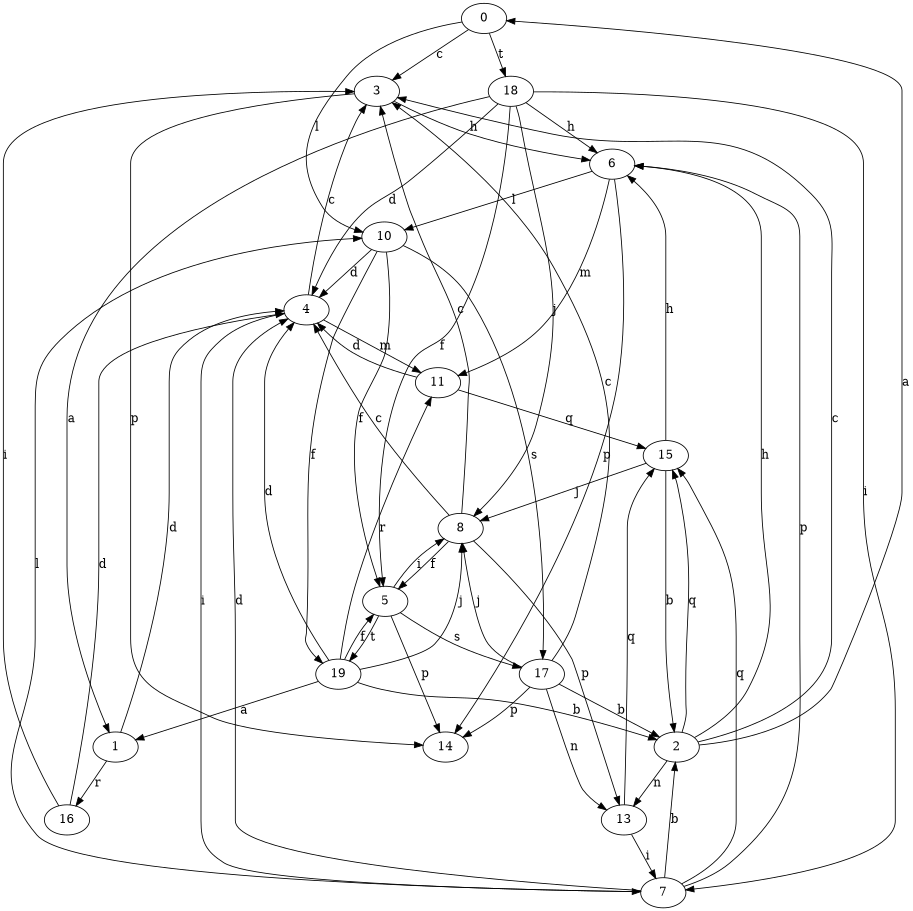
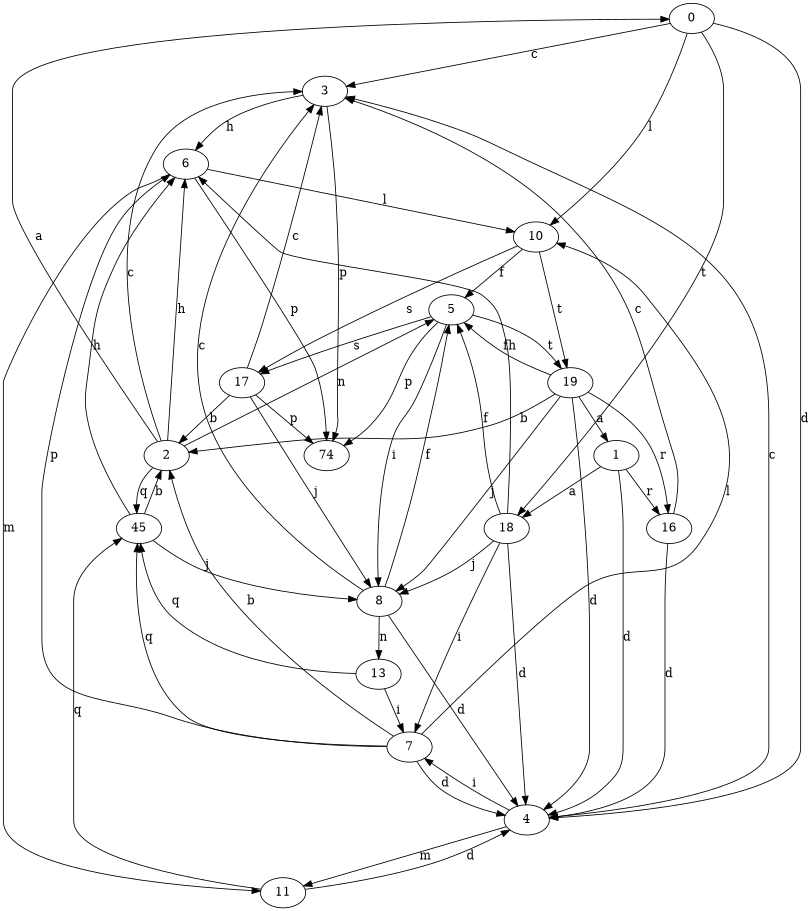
edge "10" -> "4": now "0" -> "4"
edge "18" -> "1": reversed
edge "8" -> "4": label "c" -> "d"
edge "16" -> "3": label "i" -> "c"
edge "10" -> "19": label "f" -> "t"
node "15": label "15" -> "45"
edge "19" -> "11": now "19" -> "16"
edge "8" -> "13": label "p" -> "n"
node "14": label "14" -> "74"
edge "17" -> "13": removed, label "n"
edge "2" -> "13": now "2" -> "5"
